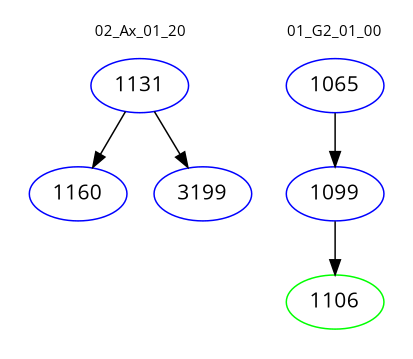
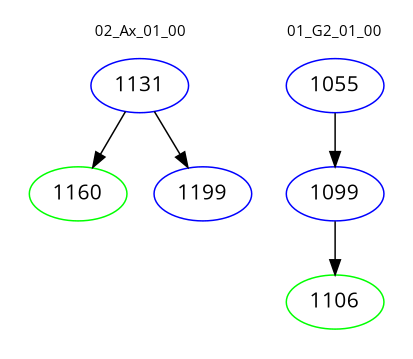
cluster "02_Ax_01_20": label "02_Ax_01_20" -> "02_Ax_01_00"
node "1065": label "1065" -> "1055"
node "1160": color blue -> green
node "3199": label "3199" -> "1199"
